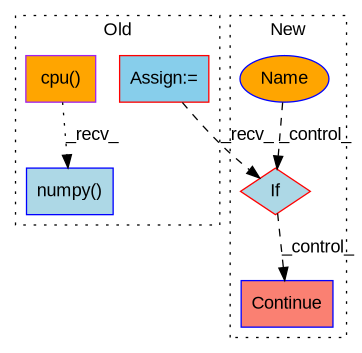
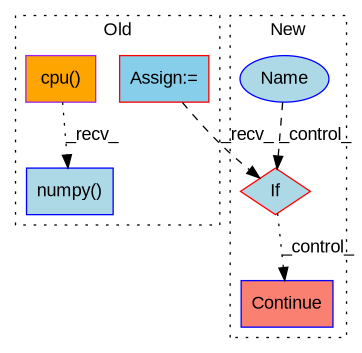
node "Name": fillcolor orange -> lightblue
edge "If" -> "Continue": style dashed -> dotted
